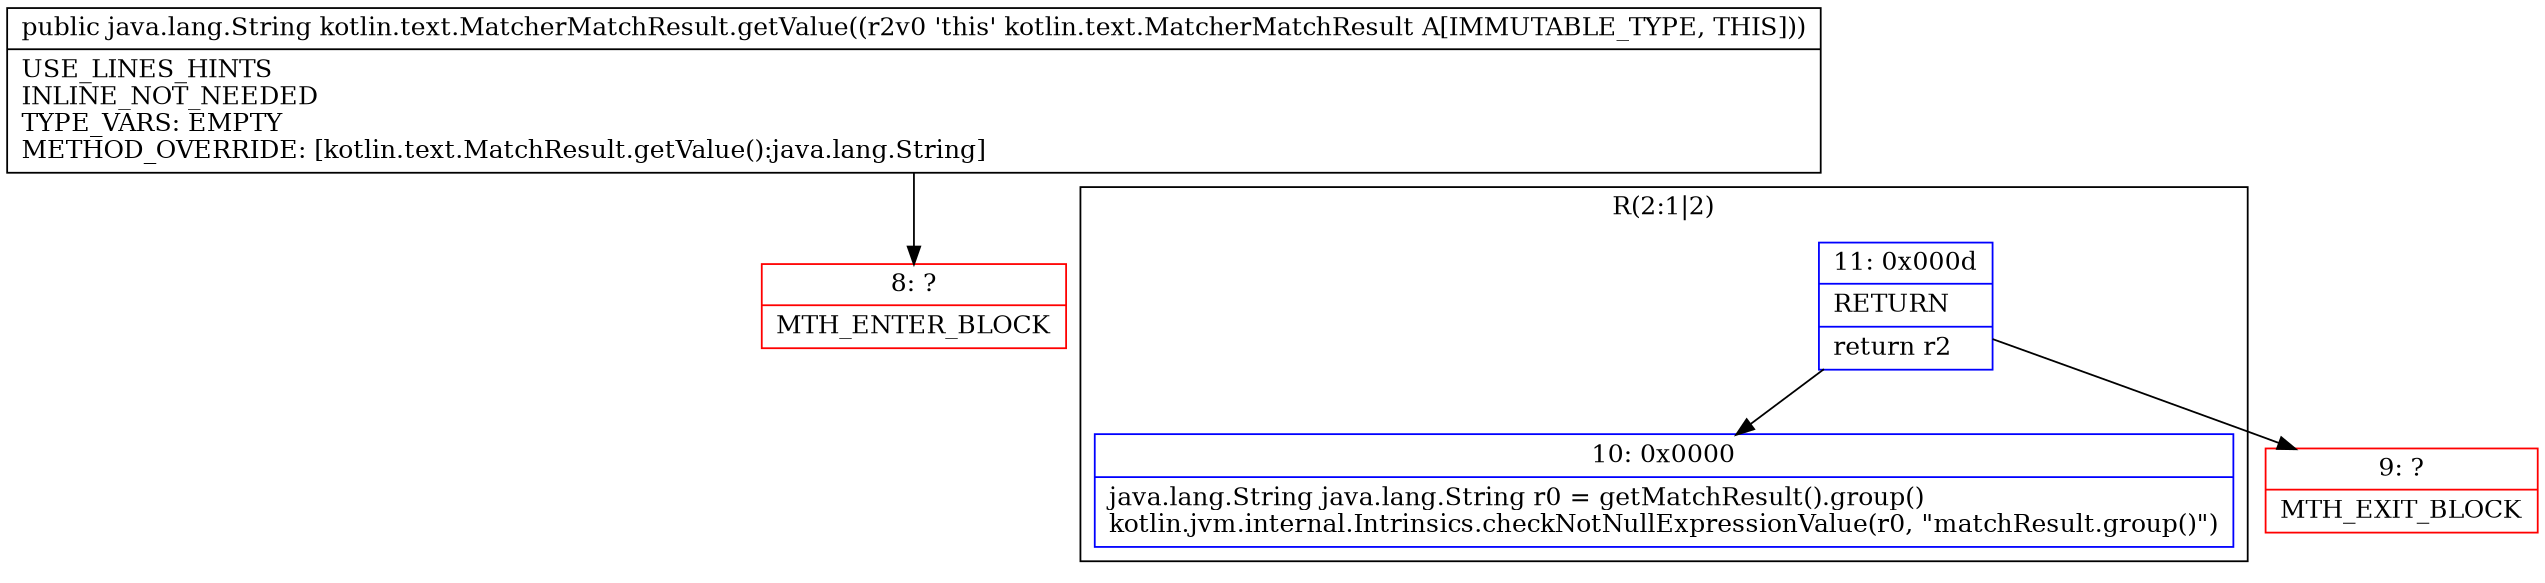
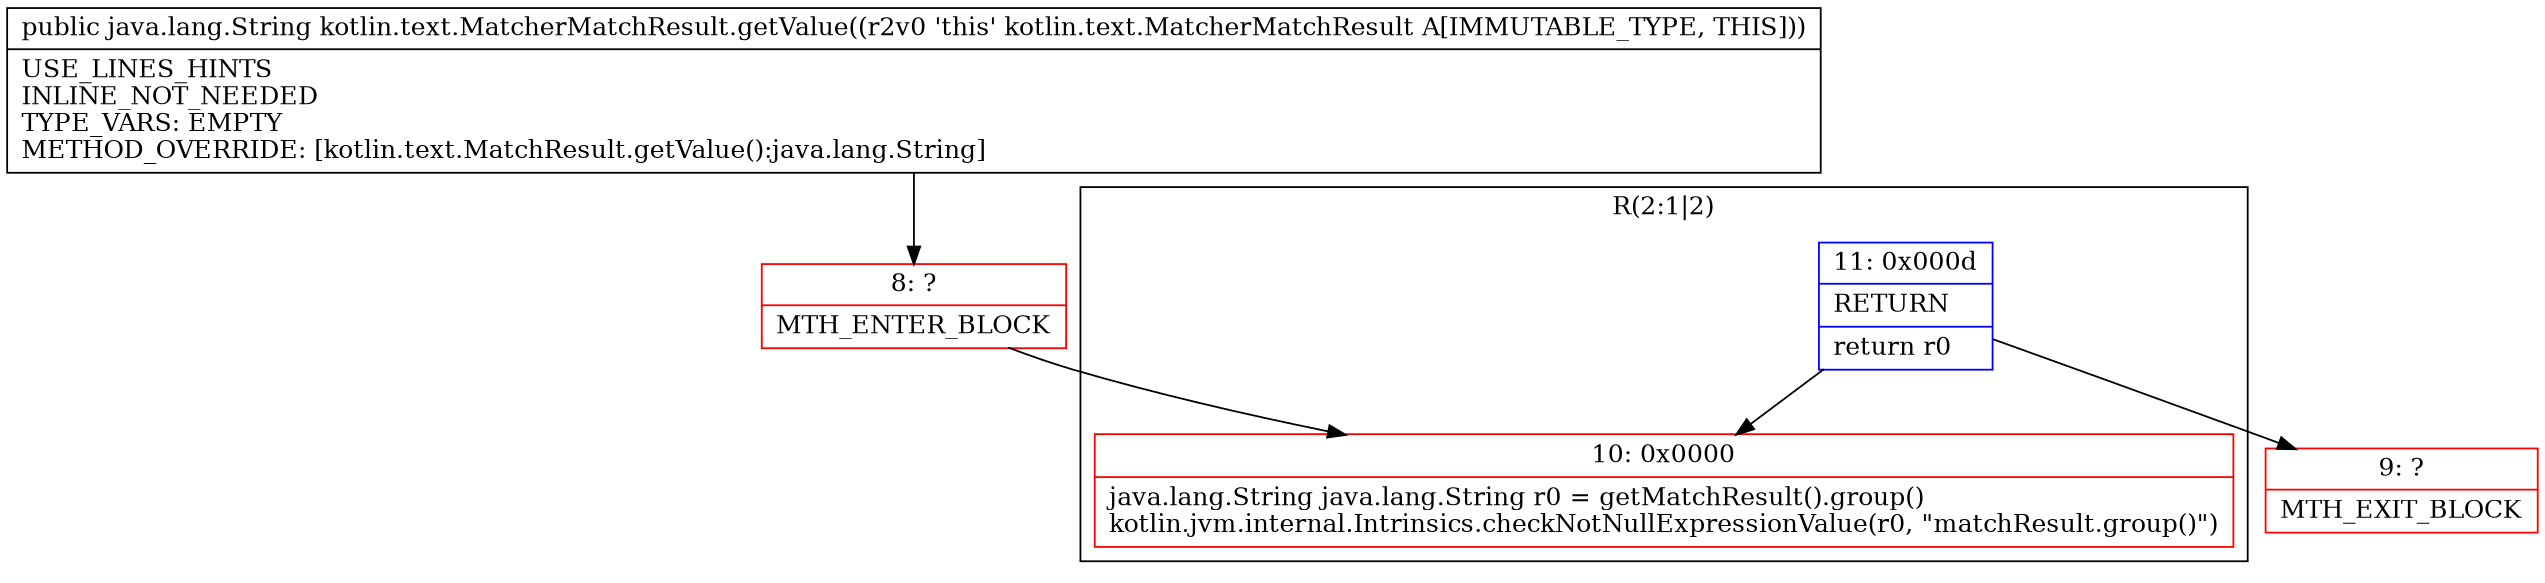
node "11: 0x000d": text "return r2" -> "return r0"
edge "8: ?" -> "10: 0x0000": added
node "10: 0x0000": color blue -> red
